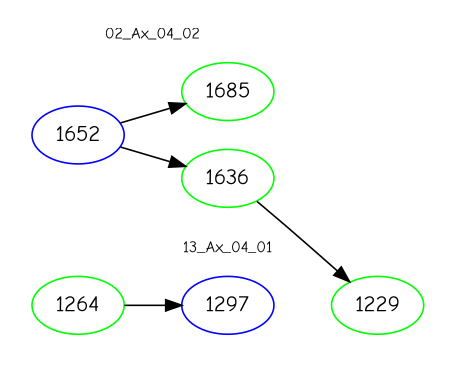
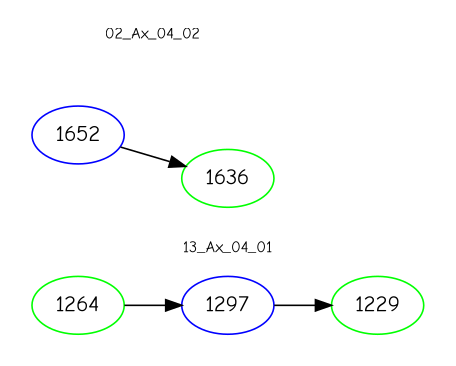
node "1685": removed
edge "1636" -> "1229": now "1297" -> "1229"
